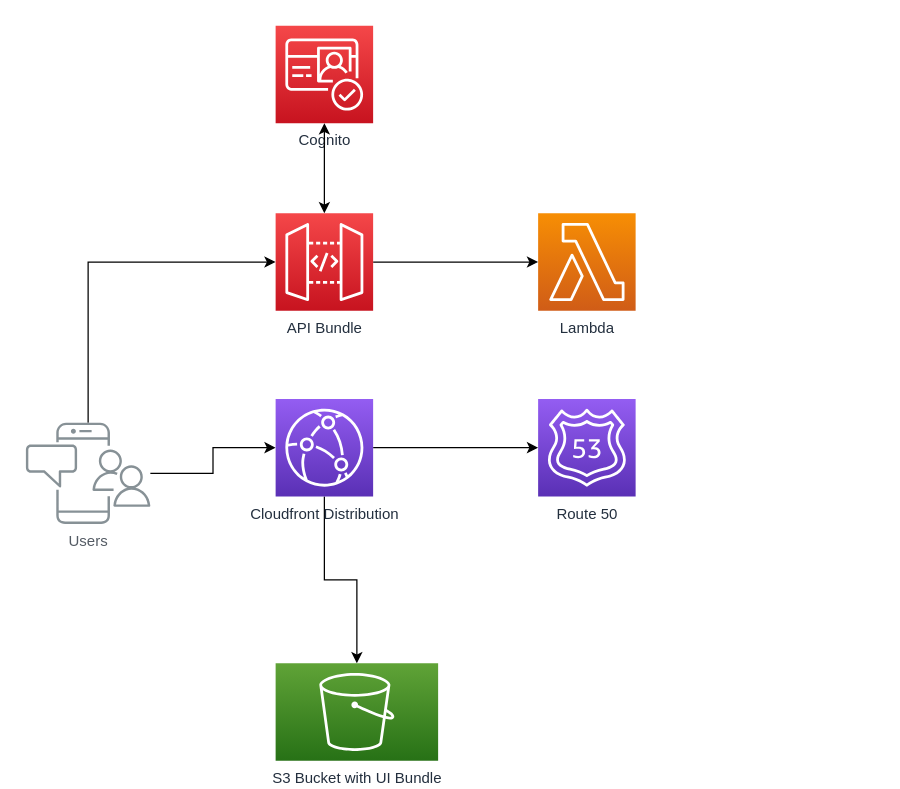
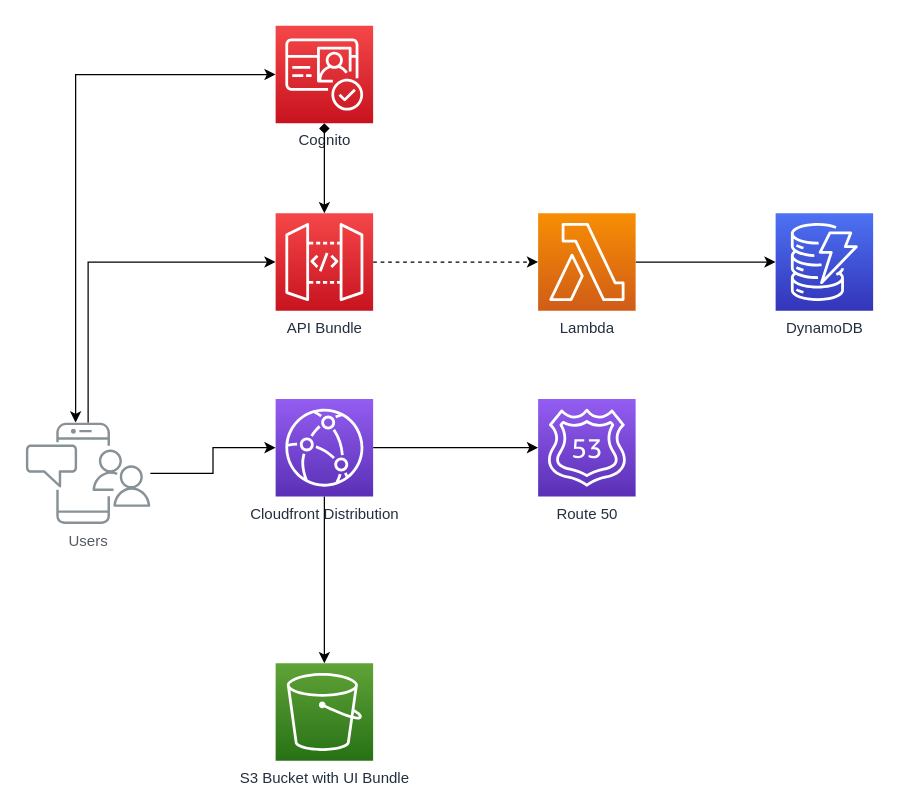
edge "Cognito" -- "API Bundle": arrowhead classic -> diamond
edge "Cognito" -- "Users": added
edge "API Bundle" -> "Lambda": style solid -> dashed
edge "Lambda" -> "DynamoDB": added
node "DynamoDB": added
node "S3 Bucket with UI Bundle": size 163x98 -> 98x98
